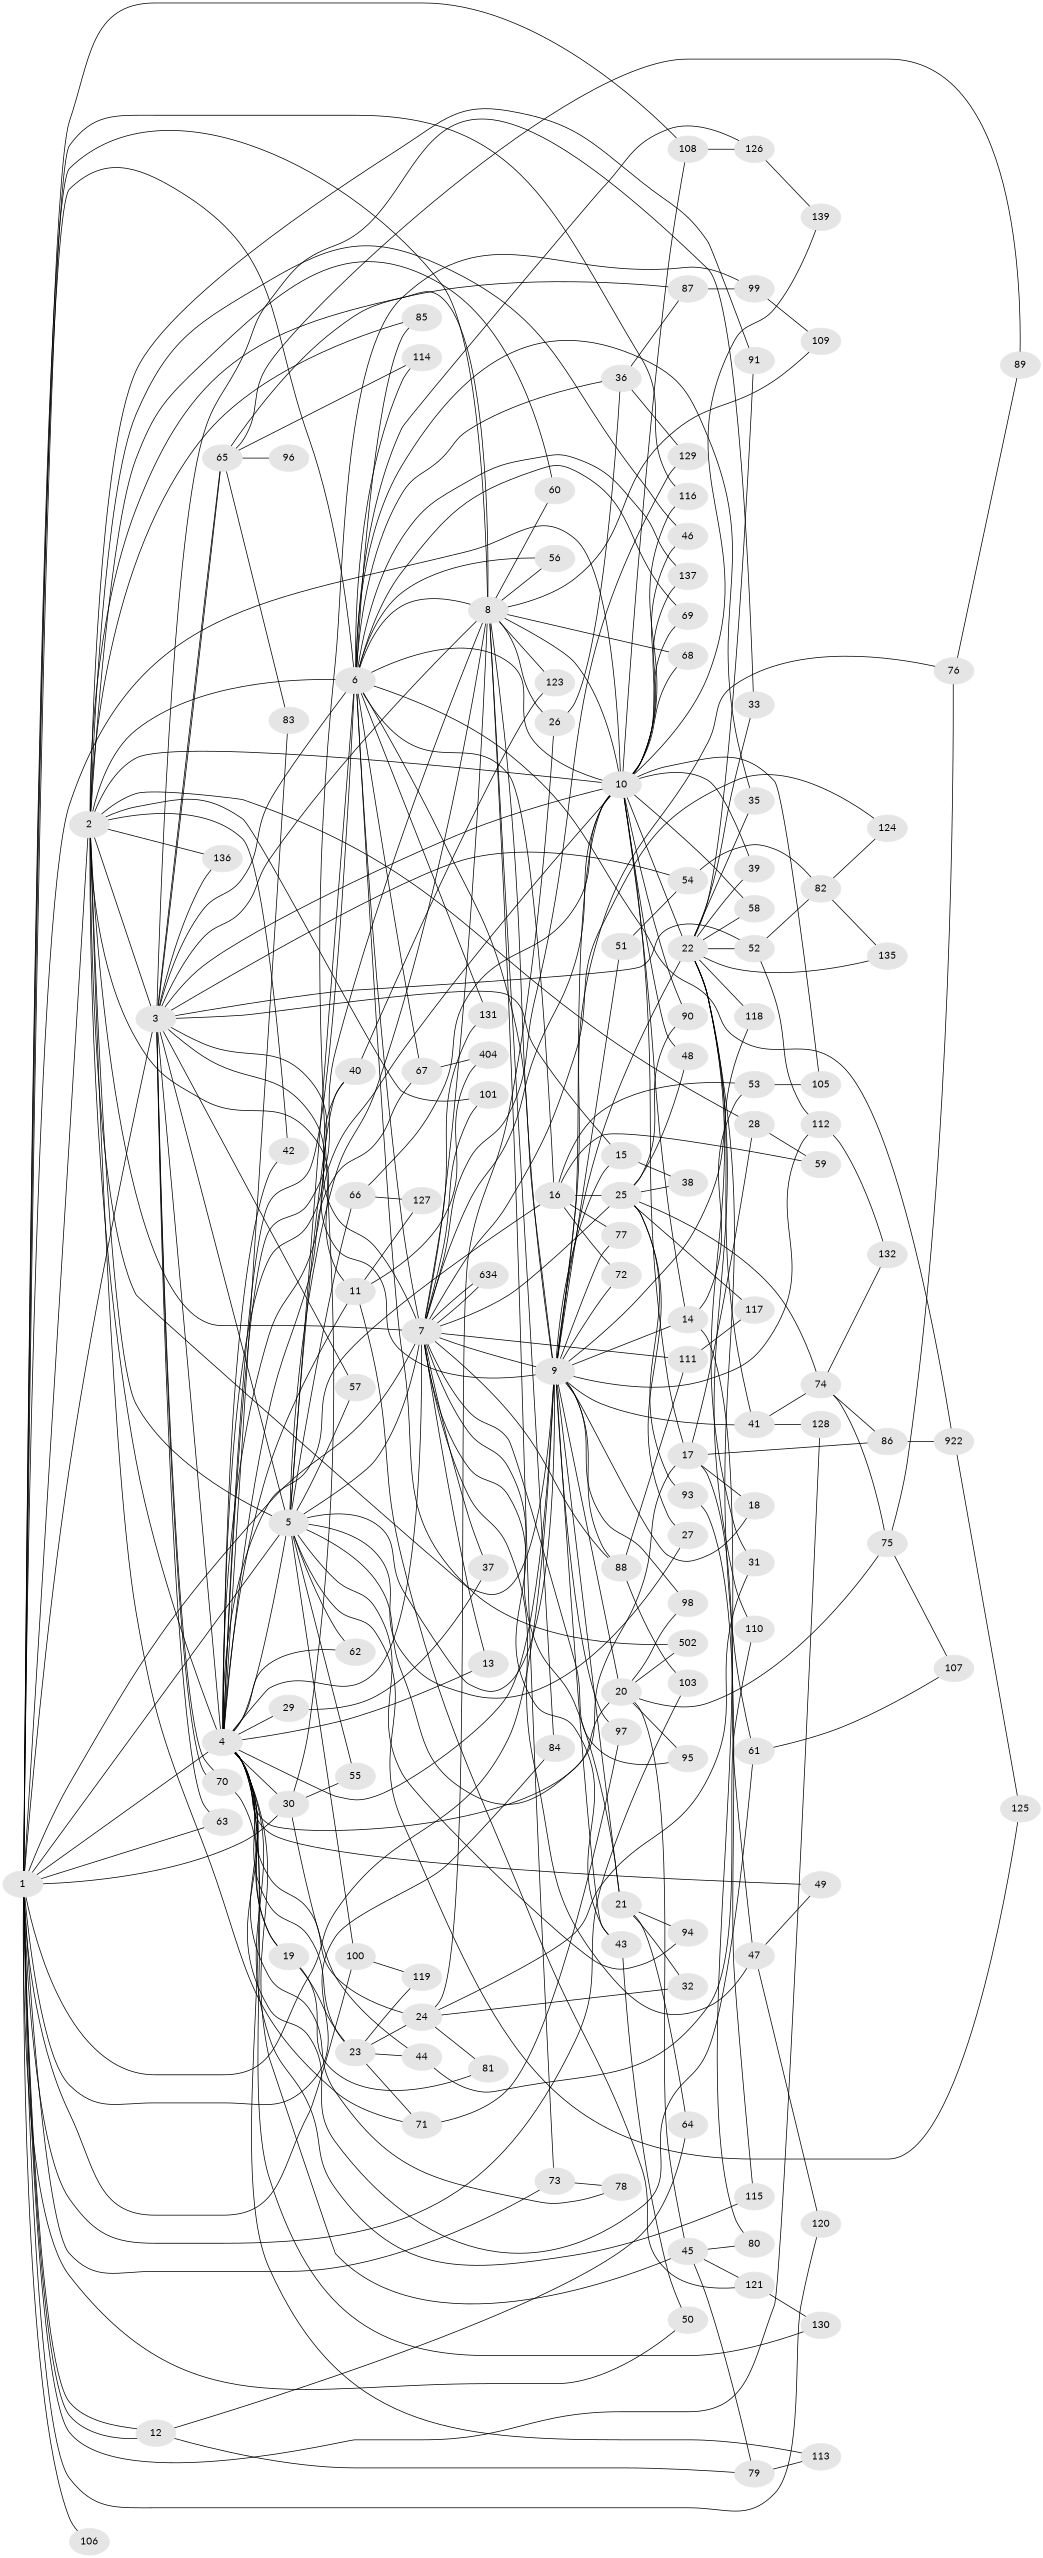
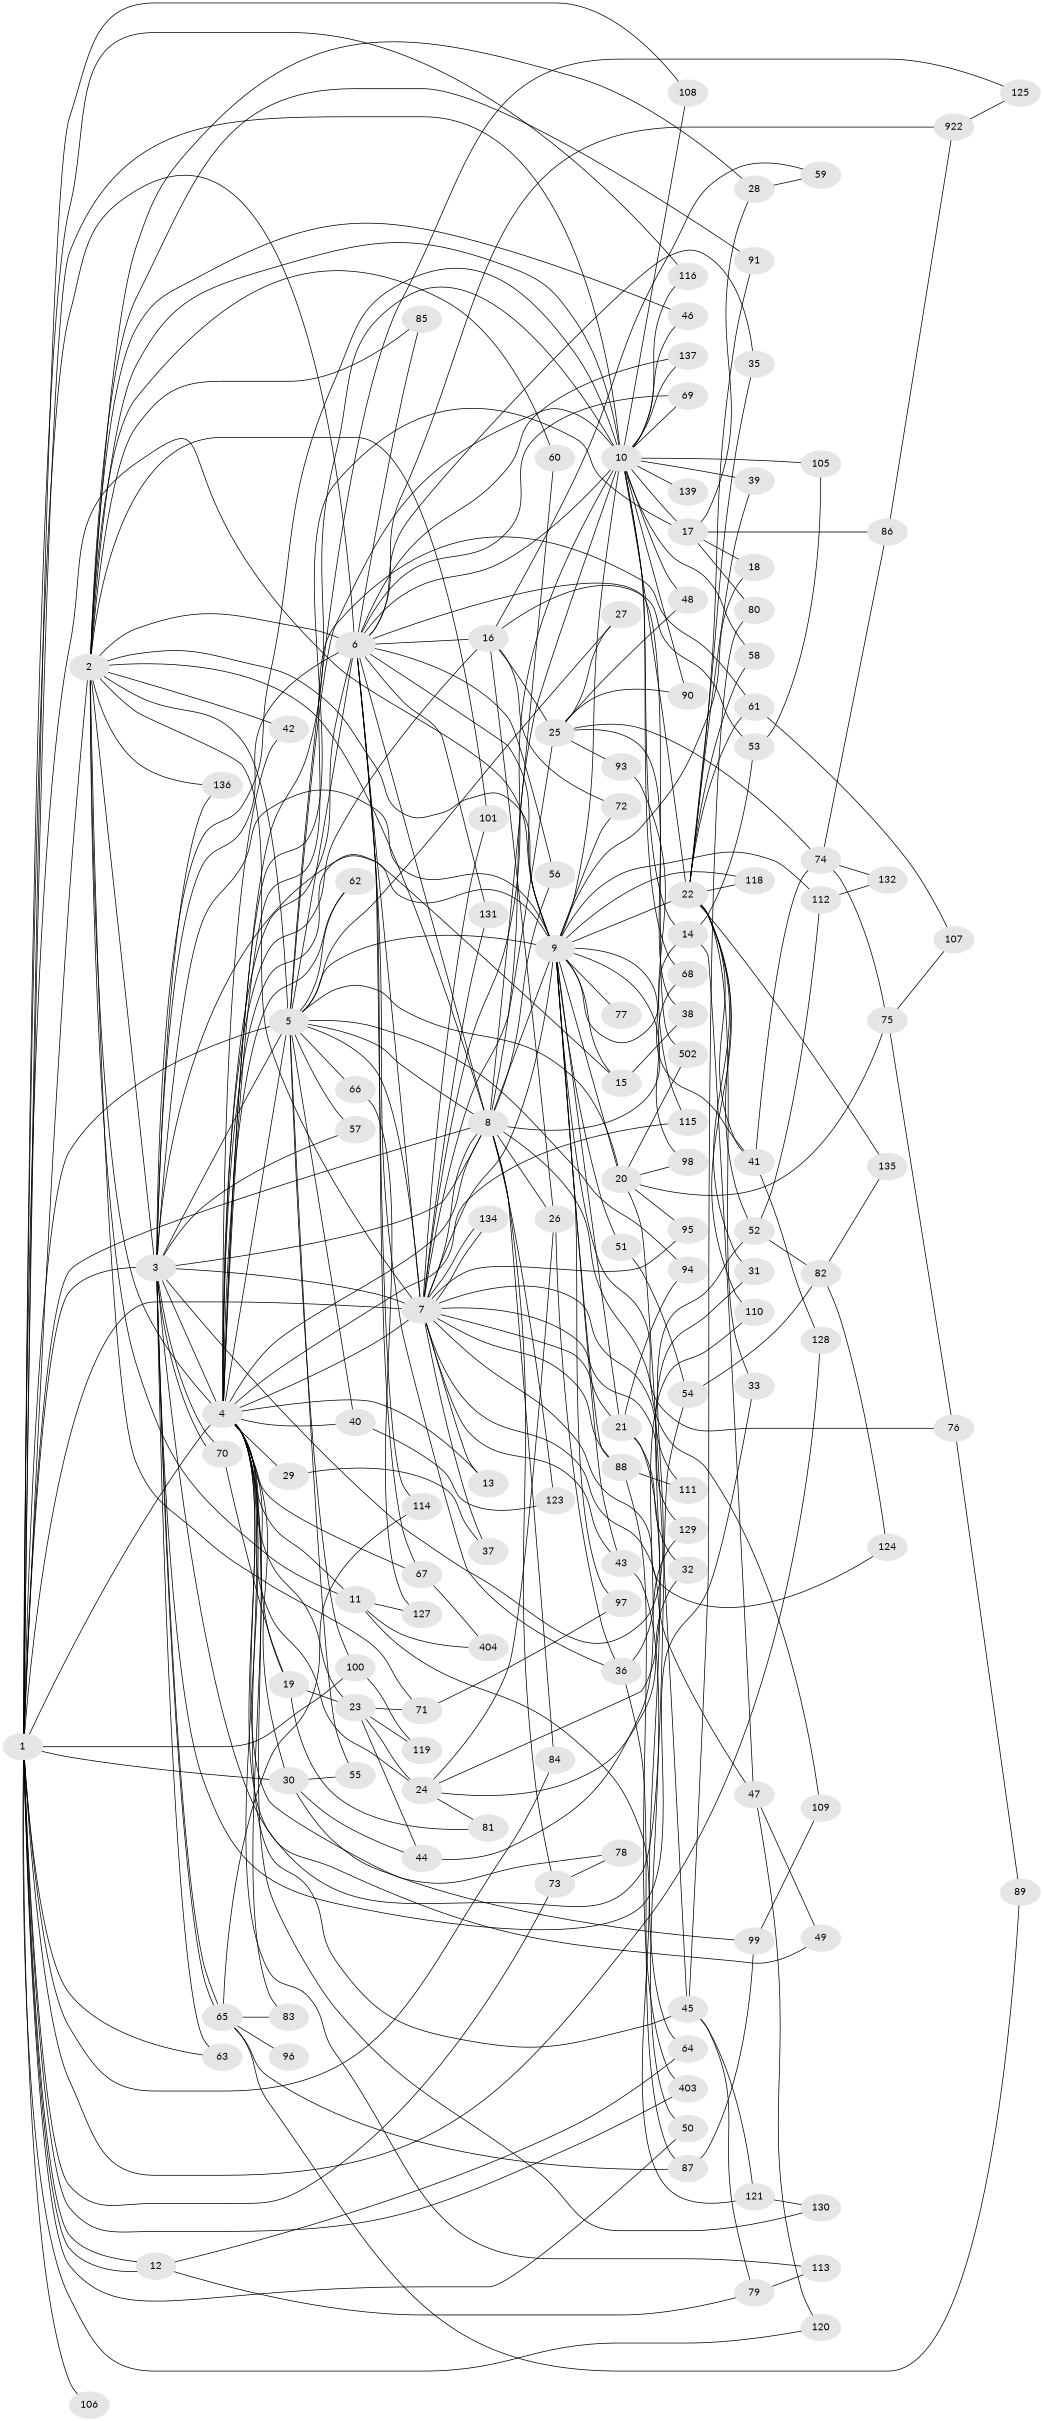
node "126": removed
edge "10" -- "66": now "10" -- "5"
edge "16" -- "77": now "16" -- "26"
node "634": label "634" -> "134"
node "117": removed
node "103": label "103" -> "403"
